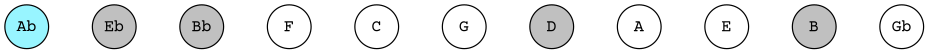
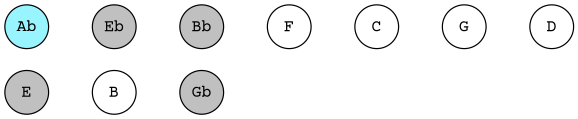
node "D": fillcolor gray -> white
node "A": removed
node "E": fillcolor white -> gray
node "B": fillcolor gray -> white
node "Gb": fillcolor white -> gray
